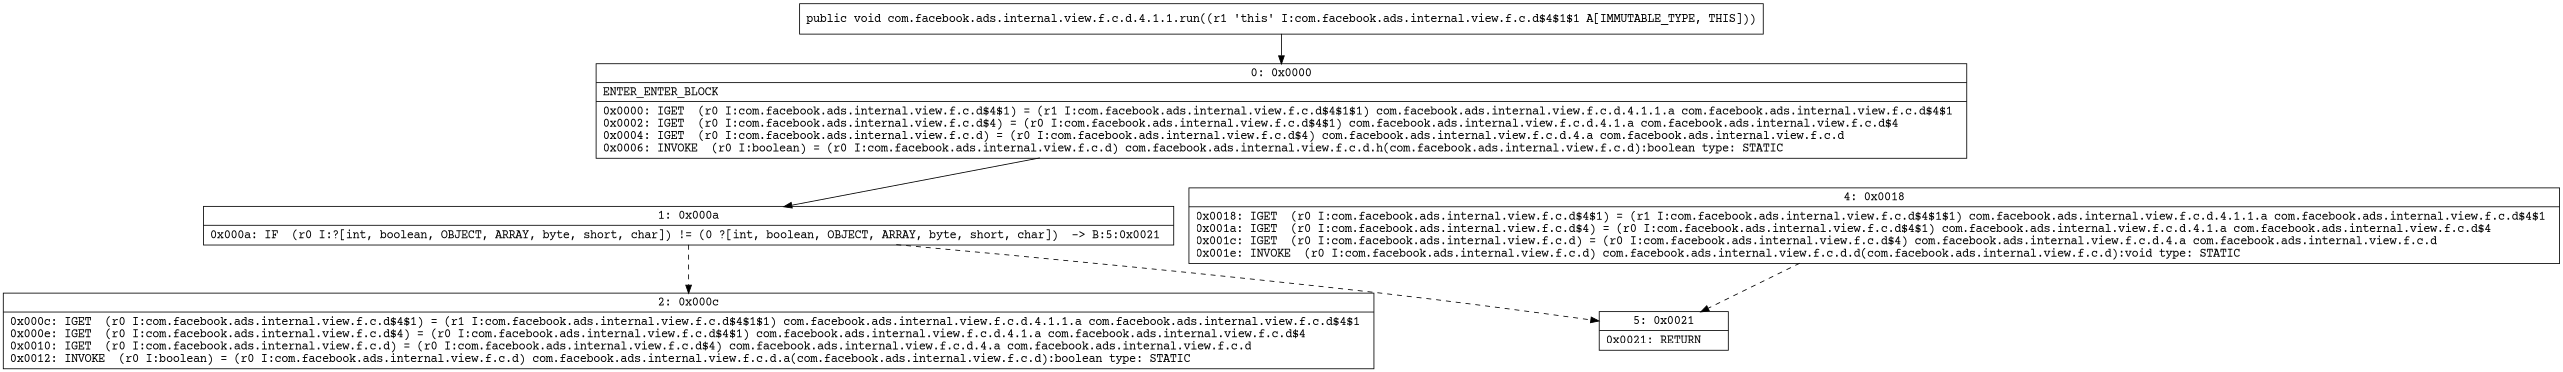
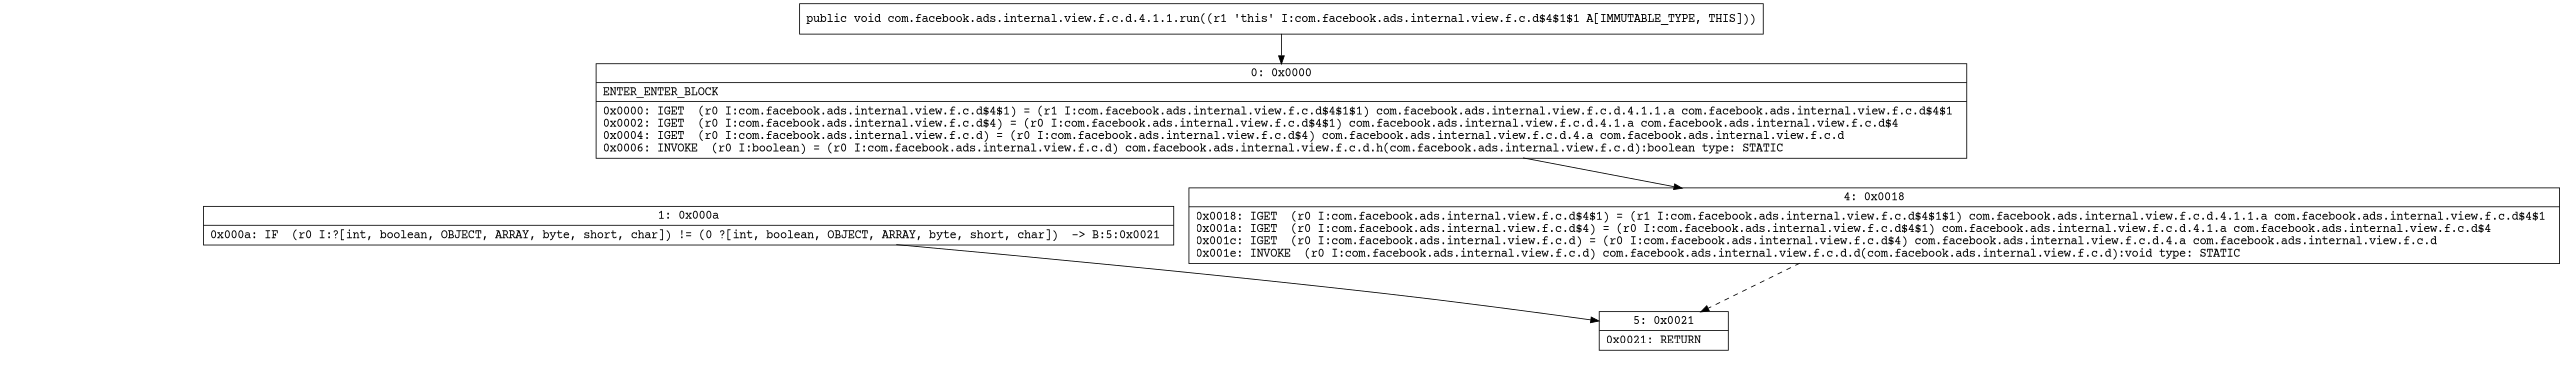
edge "0: 0x0000" -> "1: 0x000a": now "0: 0x0000" -> "4: 0x0018"
edge "1: 0x000a" -> "5: 0x0021": style dashed -> solid
node "2: 0x000c": removed
